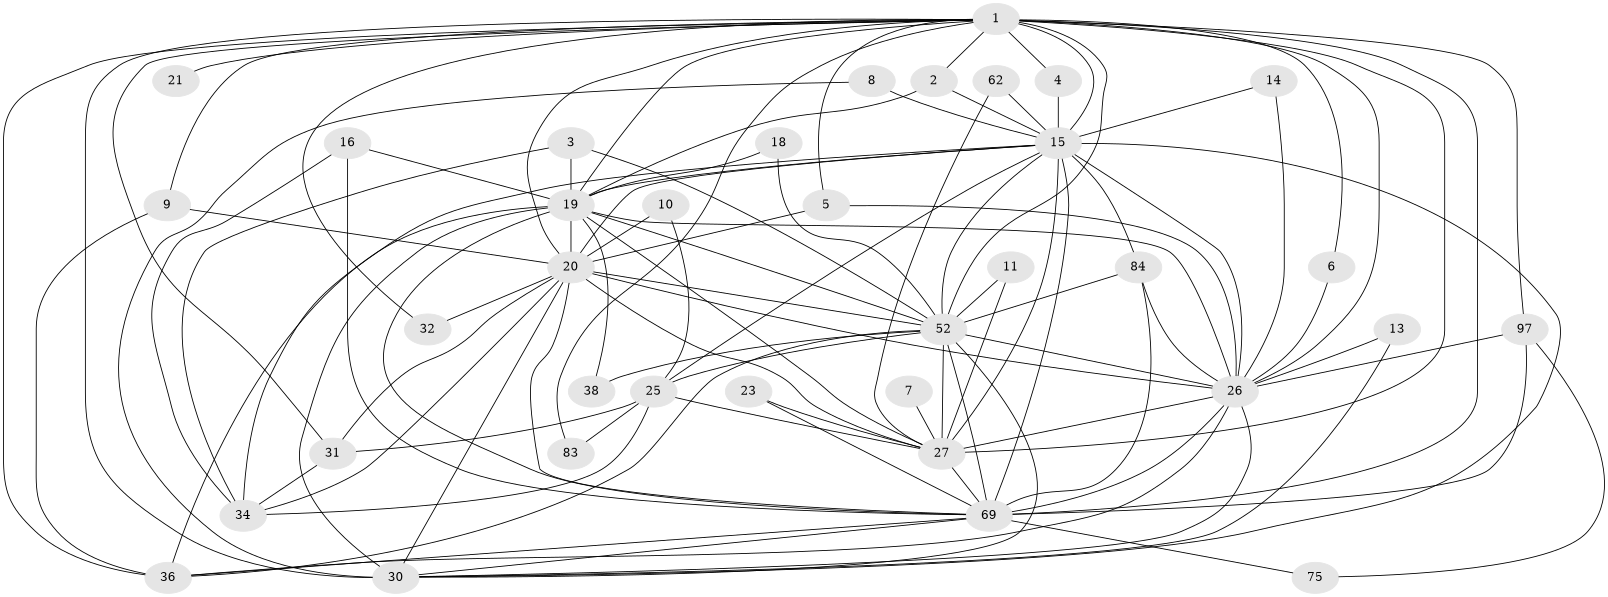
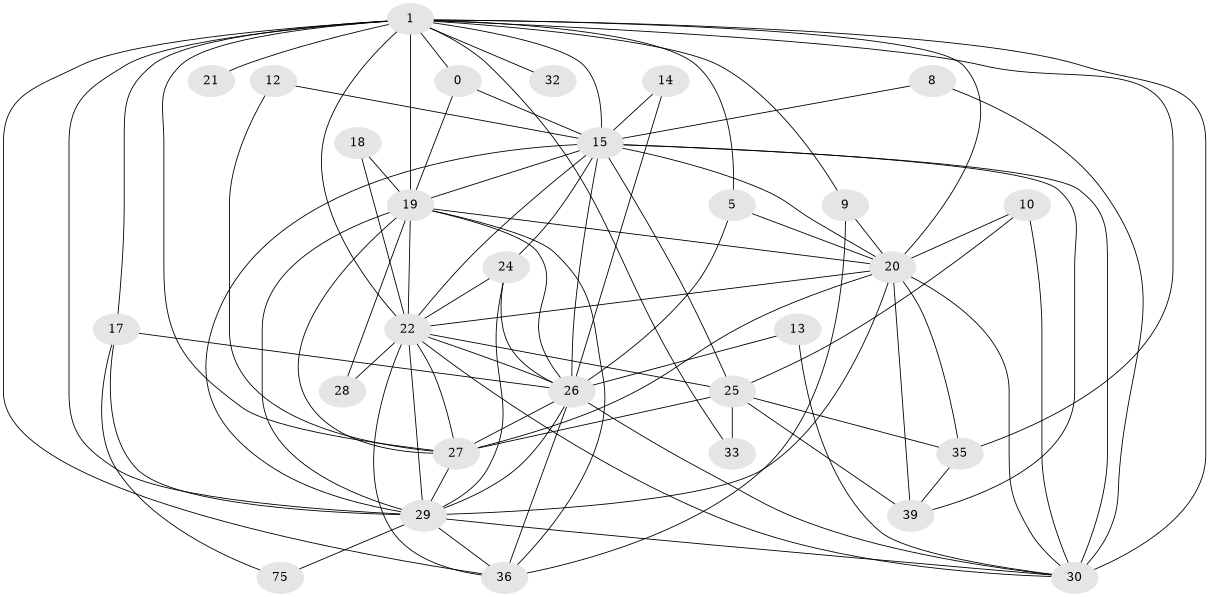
node "2": label "2" -> "0"
node "62": label "62" -> "12"
node "4": removed
edge "1" -- "26": removed
node "16": removed
node "3": removed
node "11": removed
node "84": label "84" -> "24"
node "6": removed
edge "20" -- "32": removed
edge "15" -- "27": removed
node "52": label "52" -> "22"
node "97": label "97" -> "17"
edge "19" -- "30": now "10" -- "30"
edge "20" -- "26": removed
node "38": label "38" -> "28"
node "23": removed
node "7": removed
node "31": label "31" -> "35"
node "83": label "83" -> "33"
node "34": label "34" -> "39"
node "69": label "69" -> "29"
